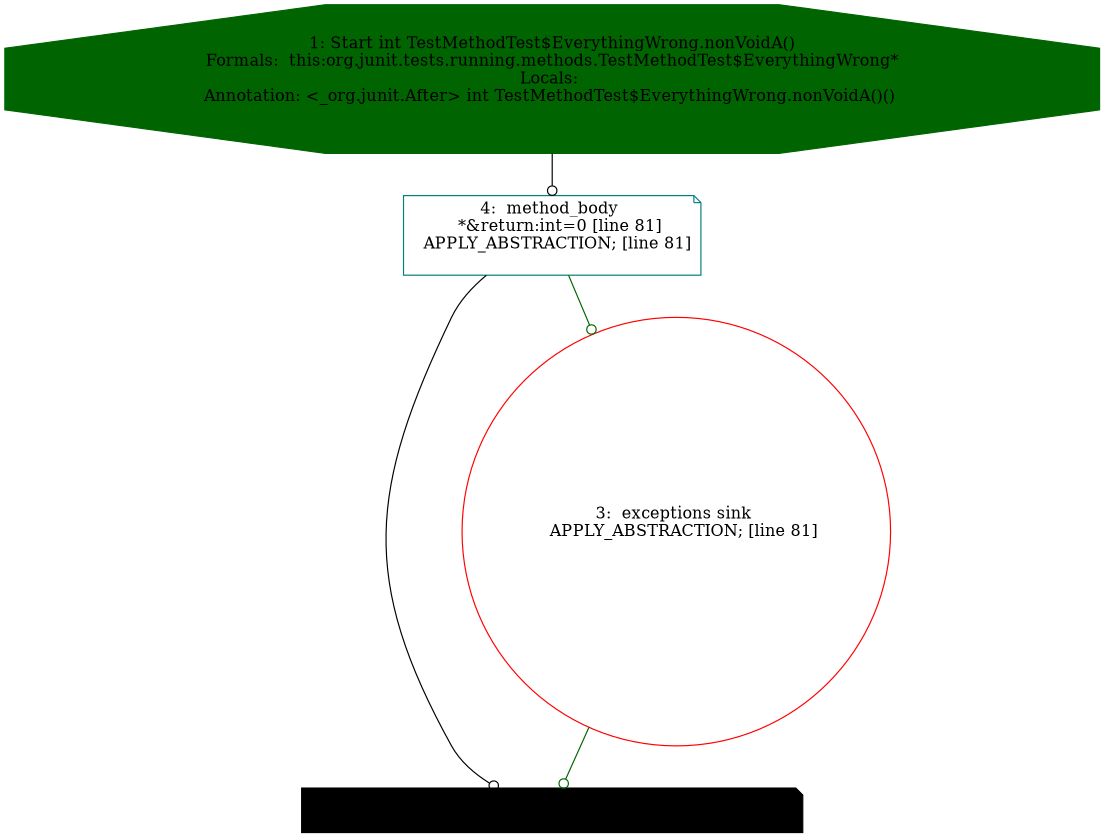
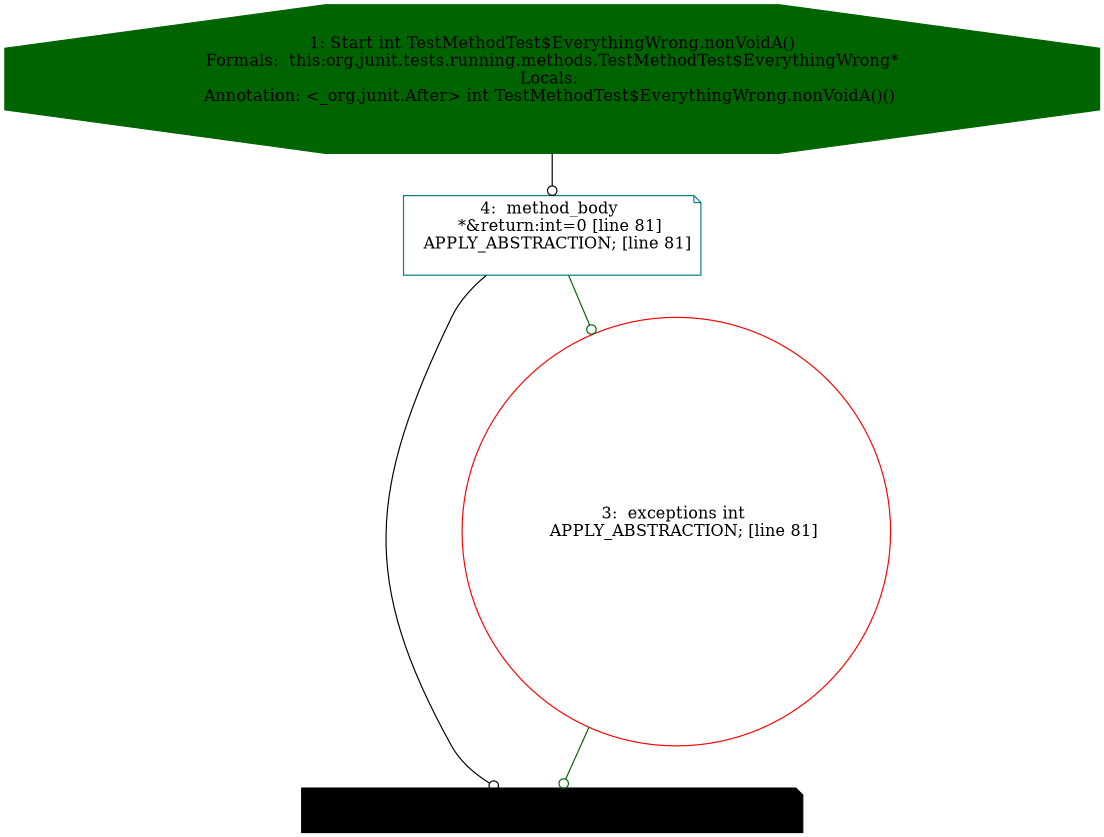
node "3:  exceptions sink APPLY_ABSTRACTION; [line 81]": label "3:  exceptions sink APPLY_ABSTRACTION; [line 81]" -> "3:  exceptions int APPLY_ABSTRACTION; [line 81]"
